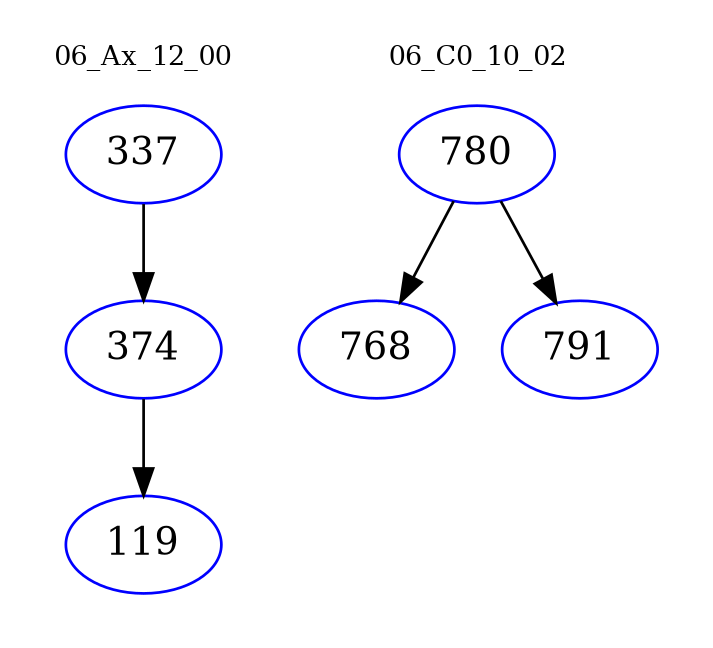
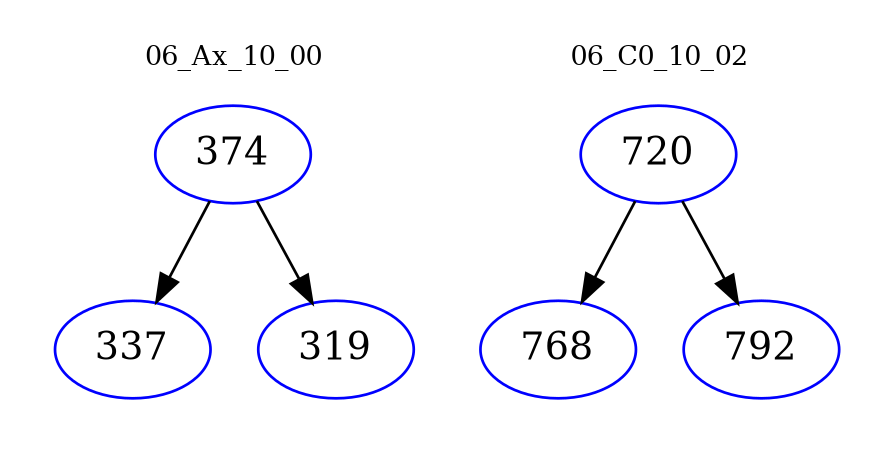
cluster "06_Ax_12_00": label "06_Ax_12_00" -> "06_Ax_10_00"
node "780": label "780" -> "720"
edge "337" -> "374": reversed
node "791": label "791" -> "792"
node "119": label "119" -> "319"
